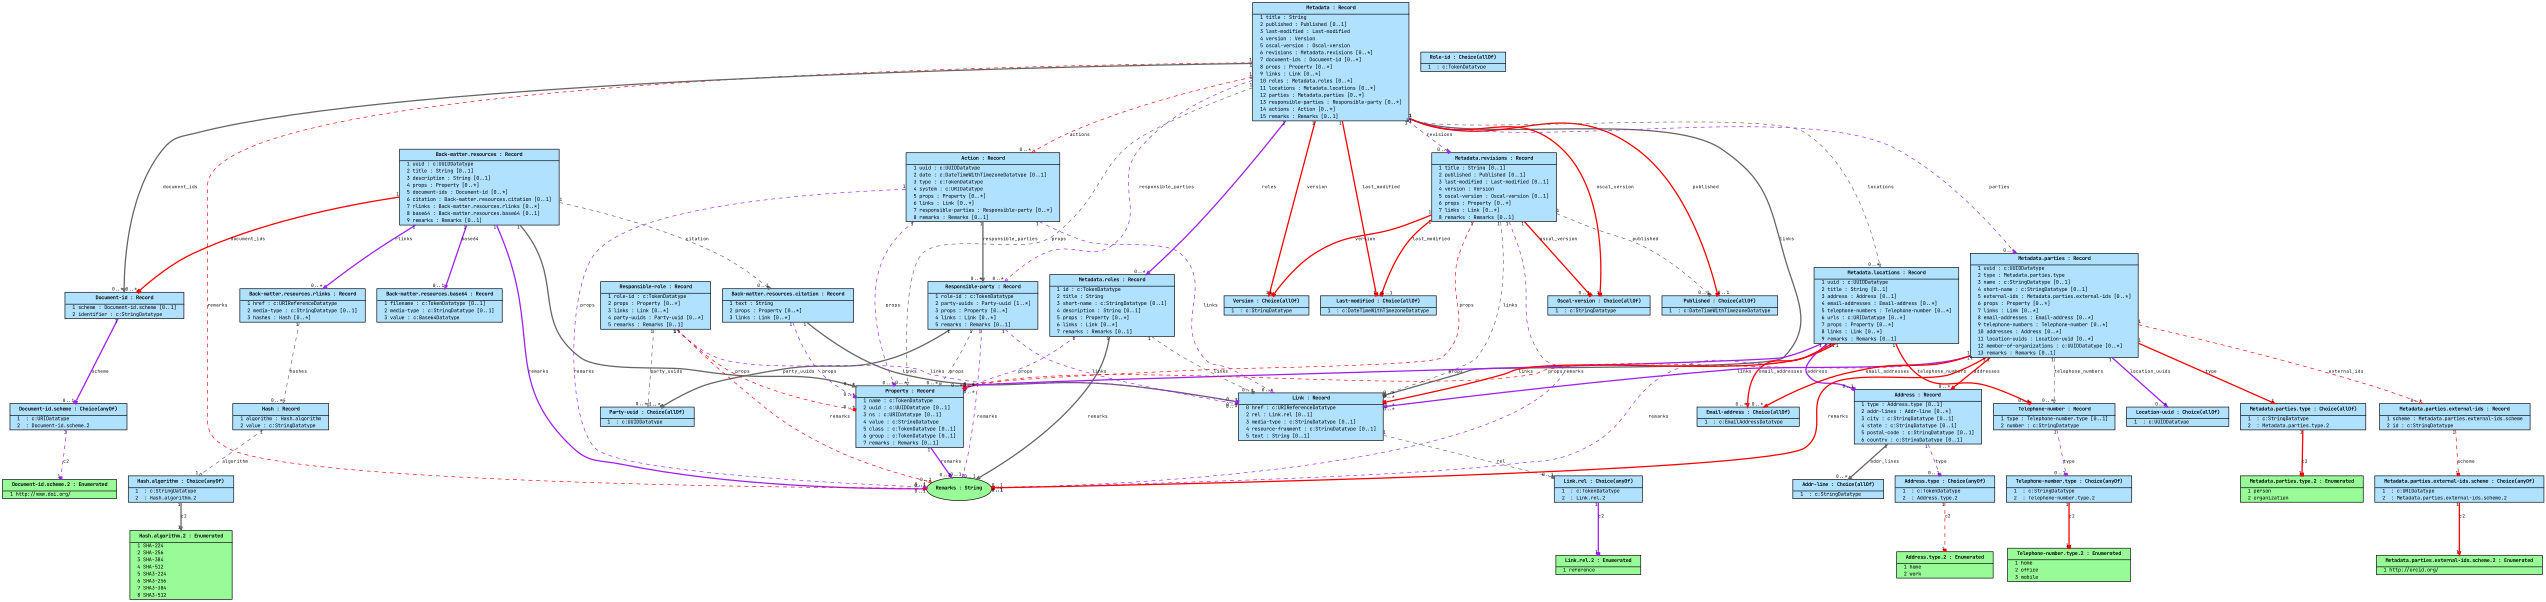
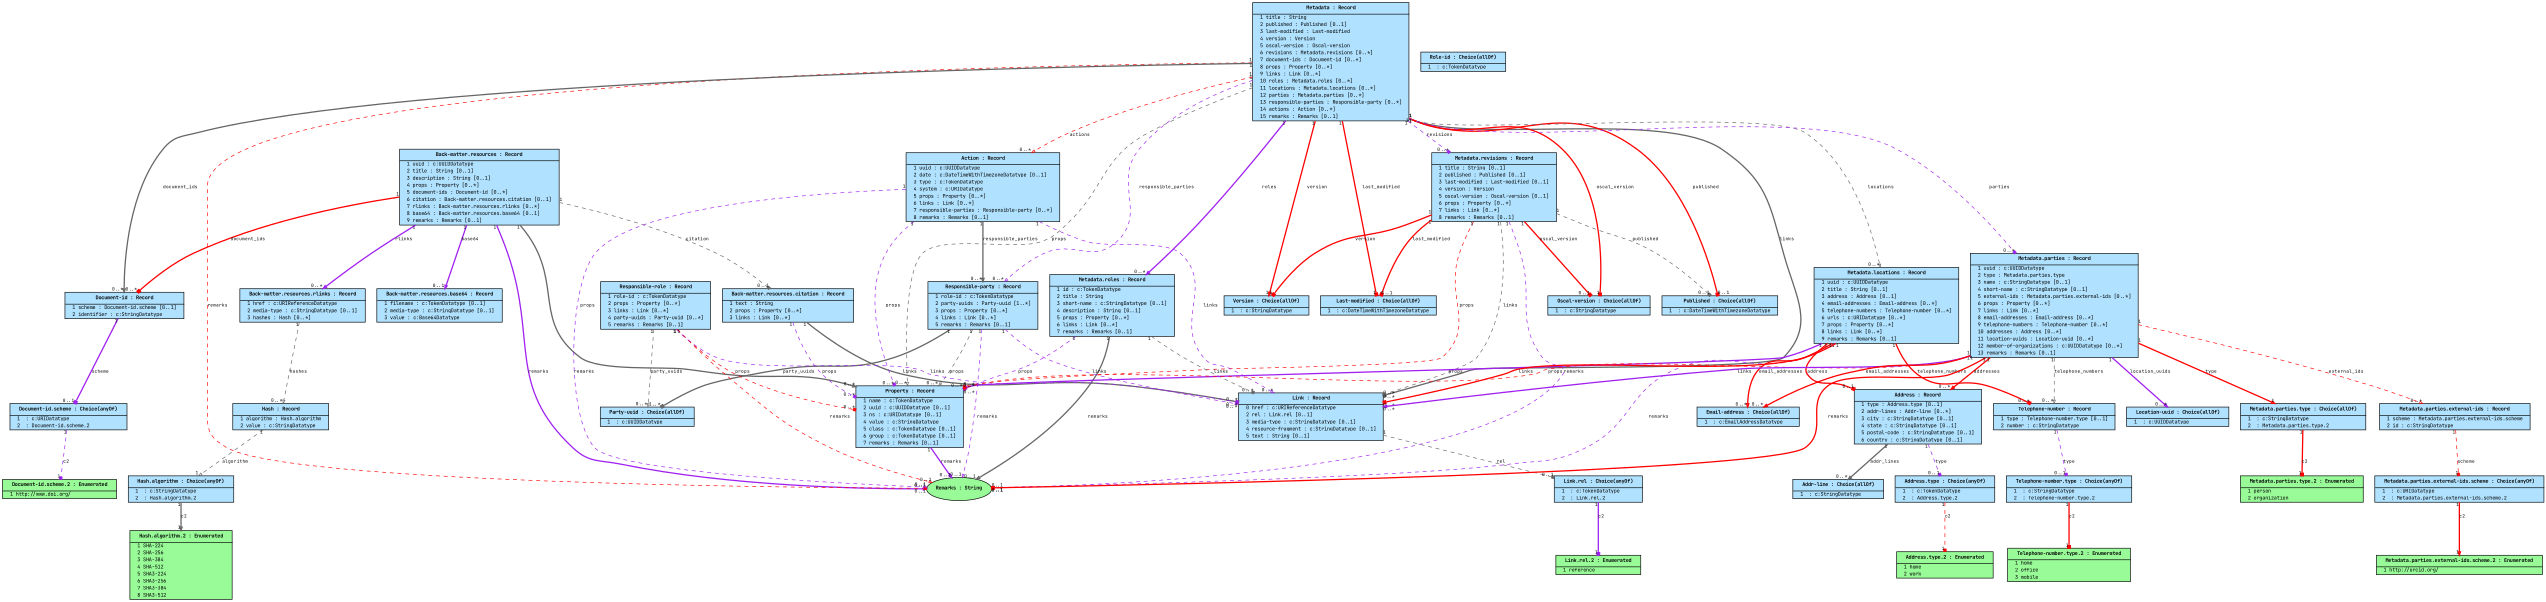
edge "Metadata.locations : Record" -> "Address : Record": color purple -> red
